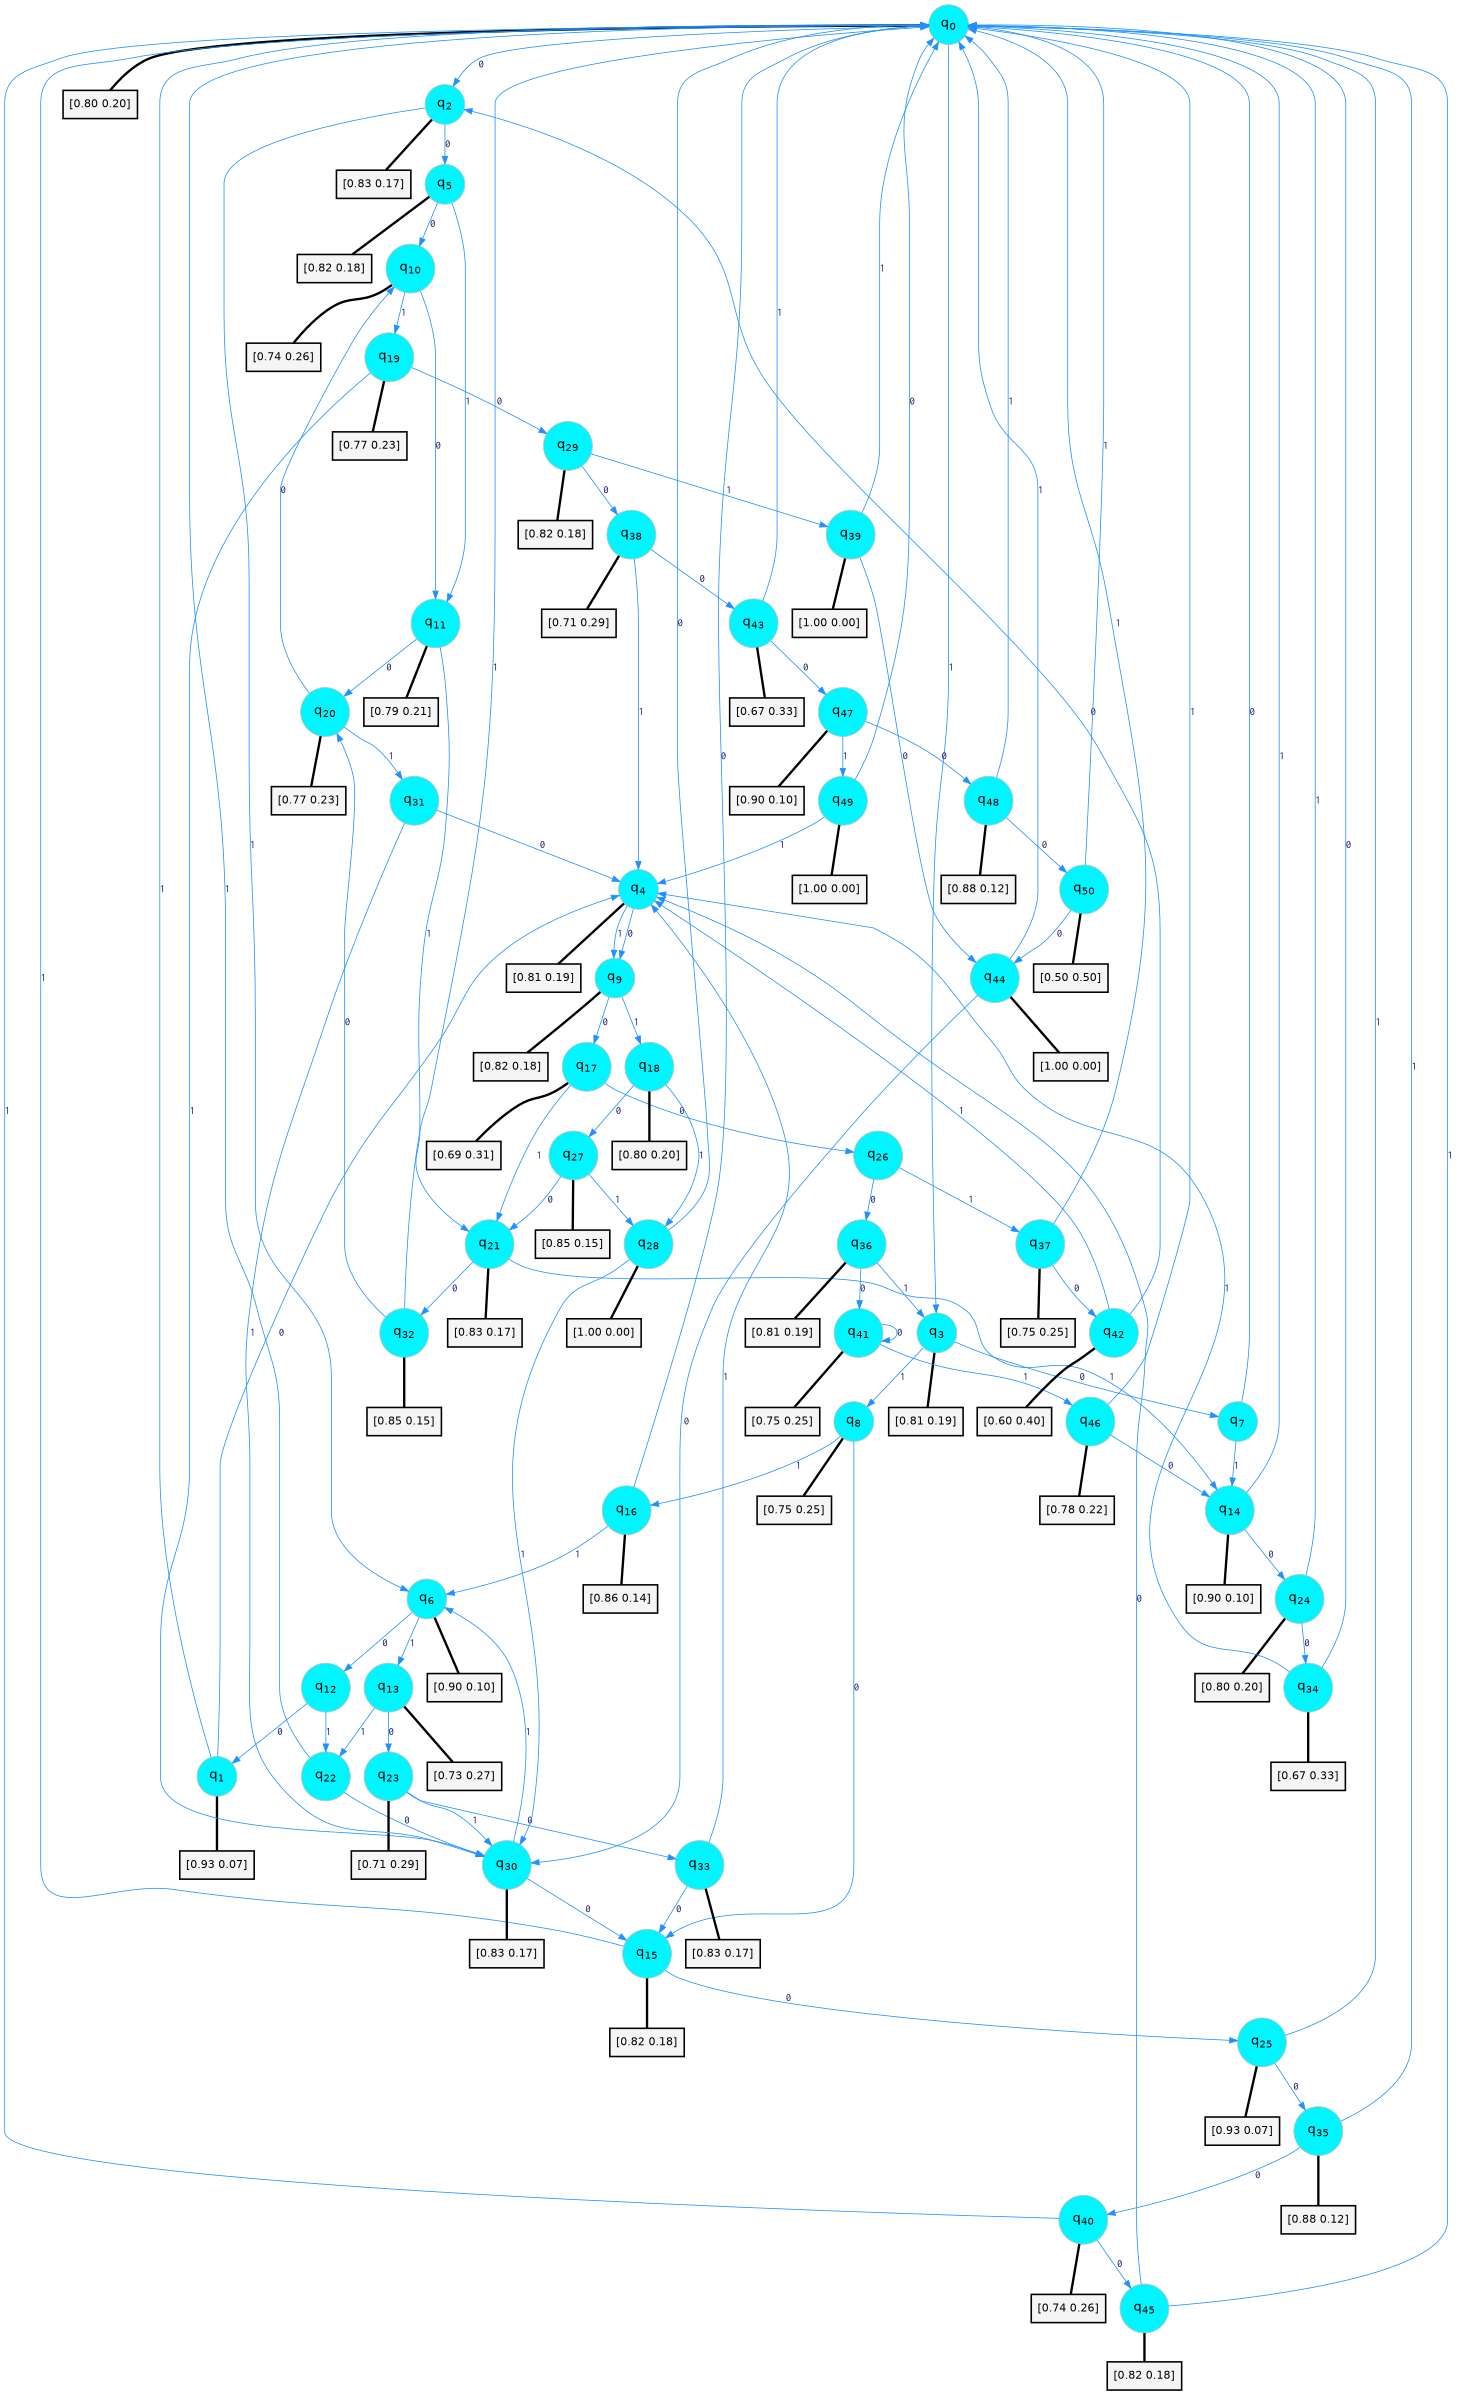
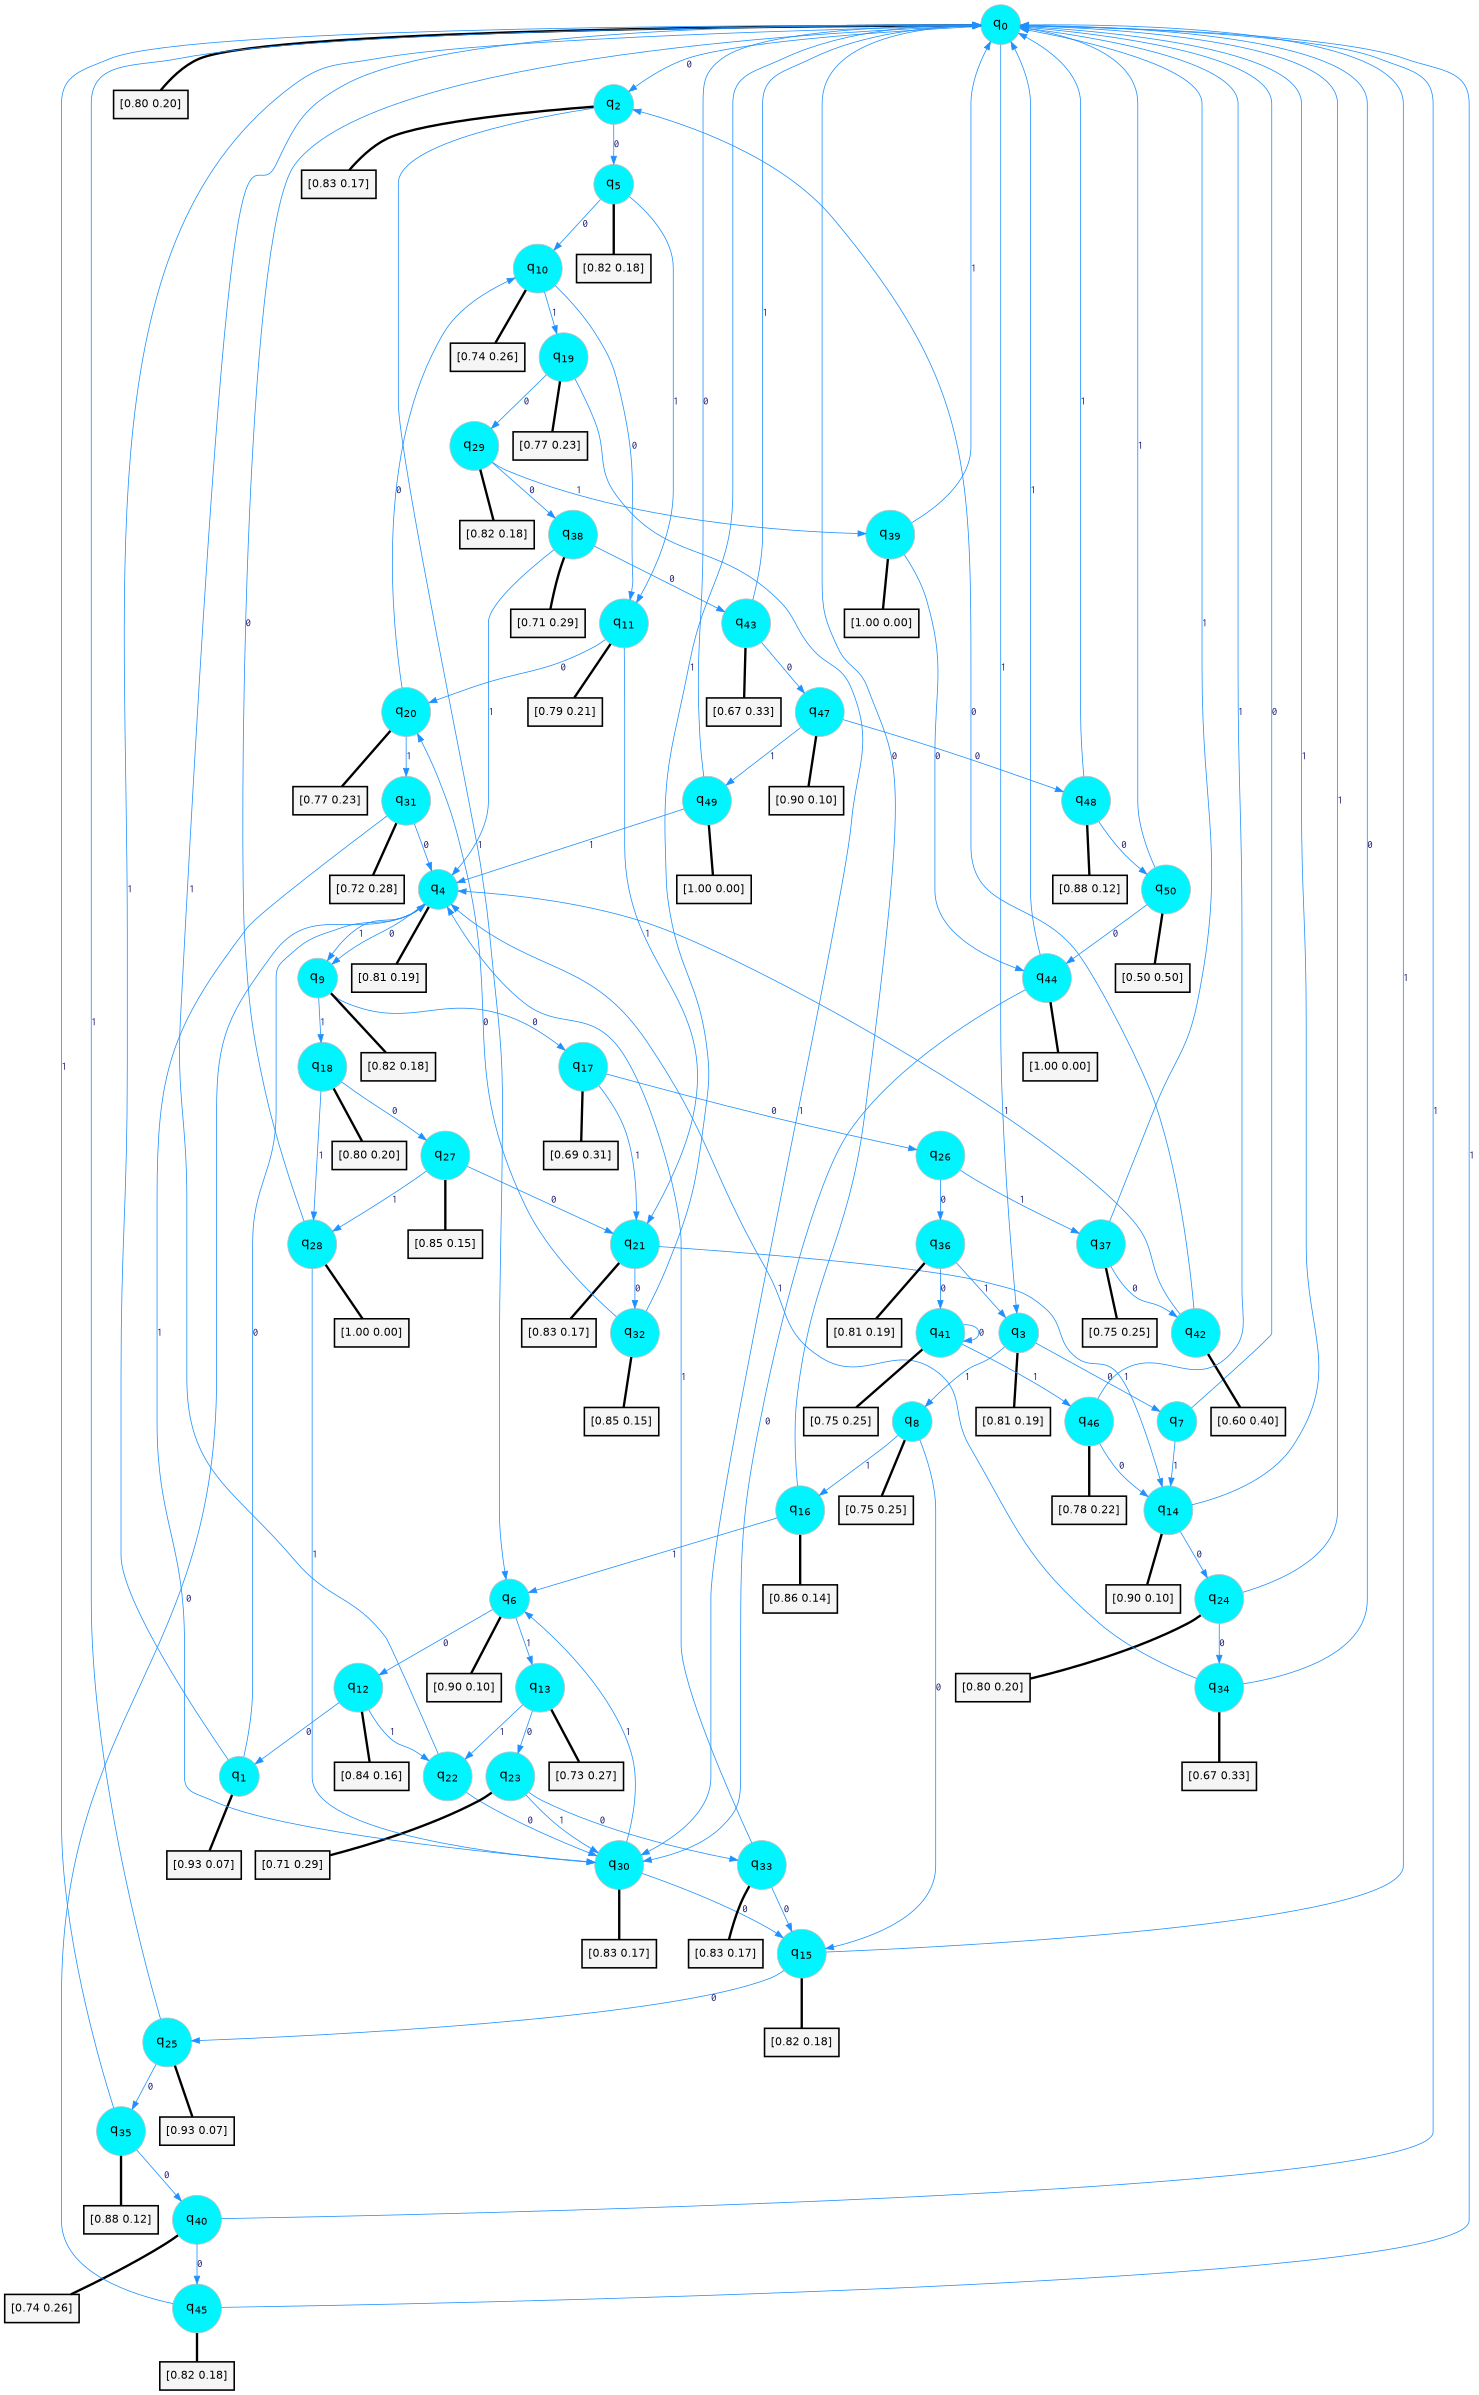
node "[0.72 0.28]": added
node "[0.84 0.16]": added
